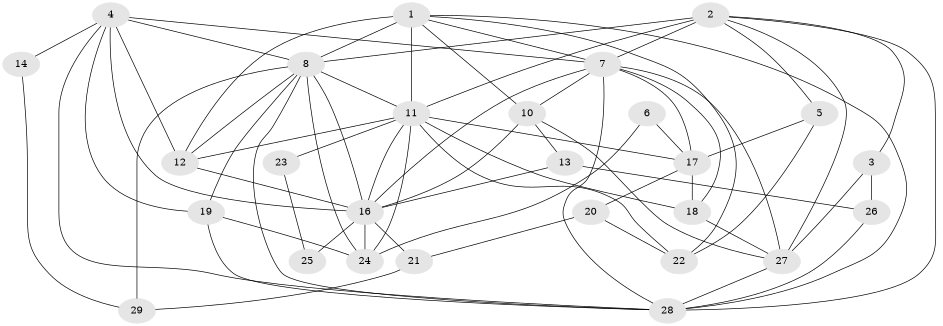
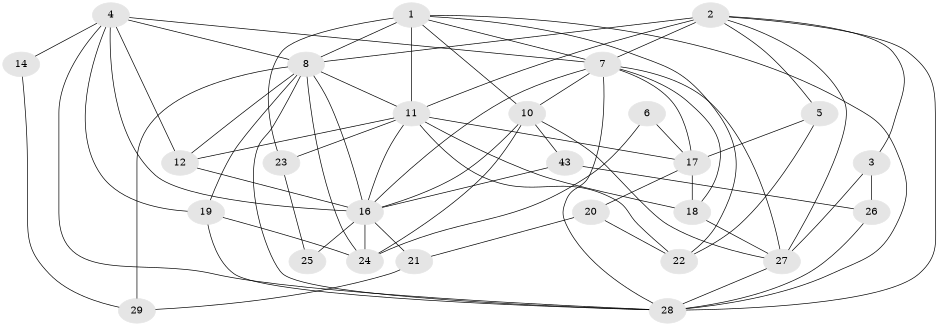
edge "1" -- "12": now "1" -- "23"
node "13": label "13" -> "43"
edge "11" -- "24": now "10" -- "24"
